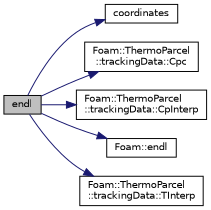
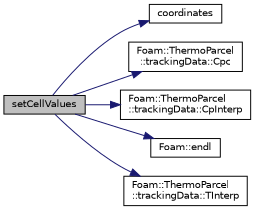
node "endl": label "endl" -> "setCellValues"
